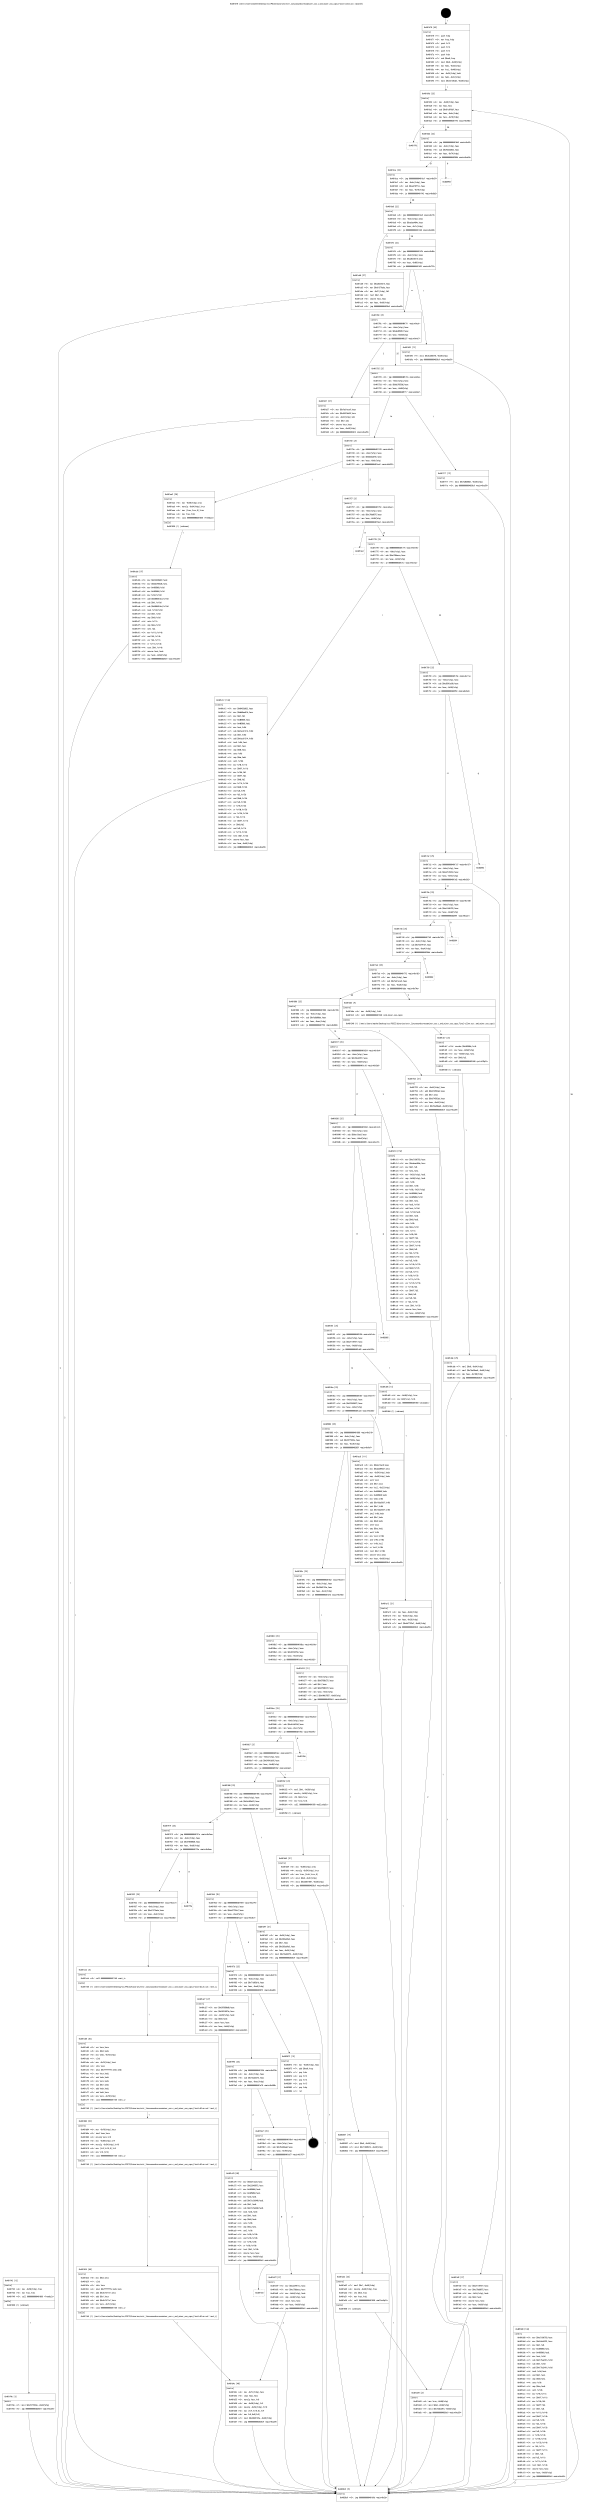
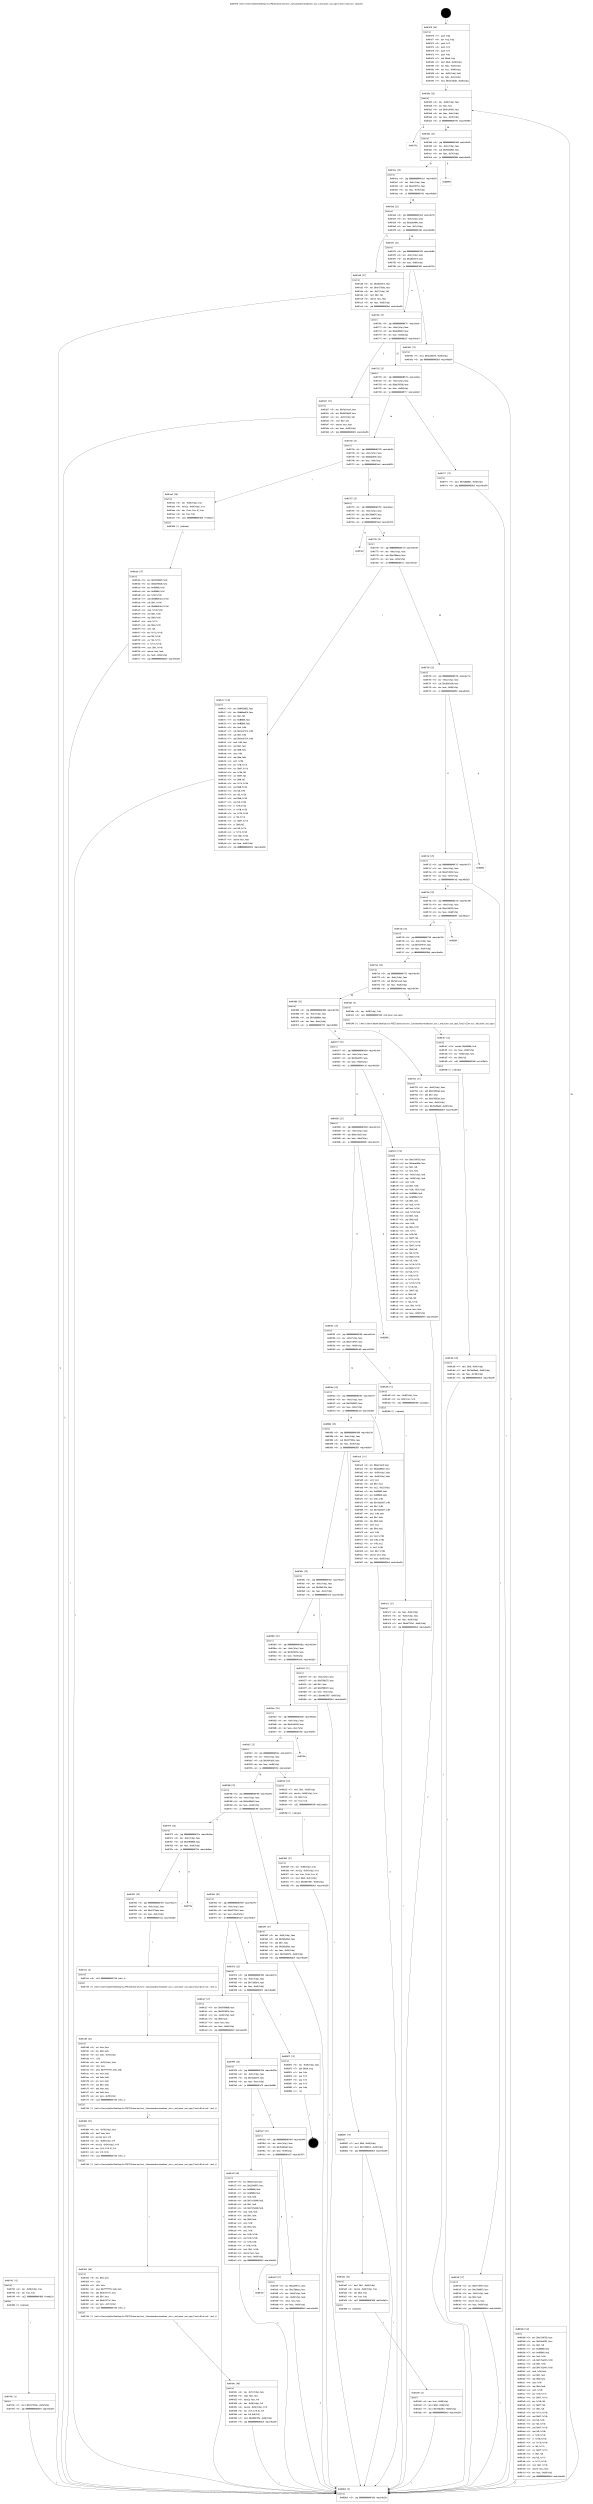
node "0x4020bd": removed
edge "0x40189c [25]" -> "0x4018b5 [25]": added, label "12"
edge "0x401df7 [27]" -> "0x401d4c [40]": now "0x401df7 [27]" -> "0x4020c9 [5]"
edge "0x4019d2 [27]" -> "0x401a59 [23]": now "0x4019d2 [27]" -> "0x4020c9 [5]"
